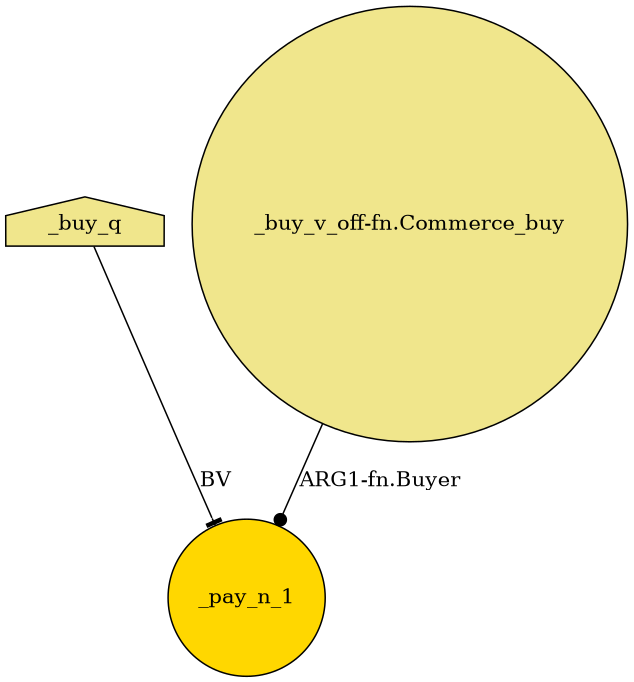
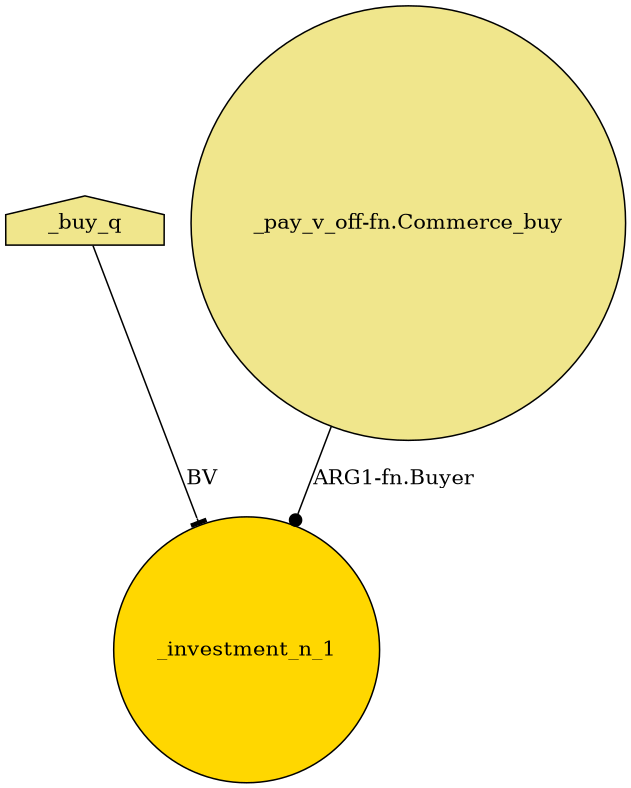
node "_buy_v_off-fn.Commerce_buy": label "_buy_v_off-fn.Commerce_buy" -> "_pay_v_off-fn.Commerce_buy"
node "_pay_n_1": label "_pay_n_1" -> "_investment_n_1"
